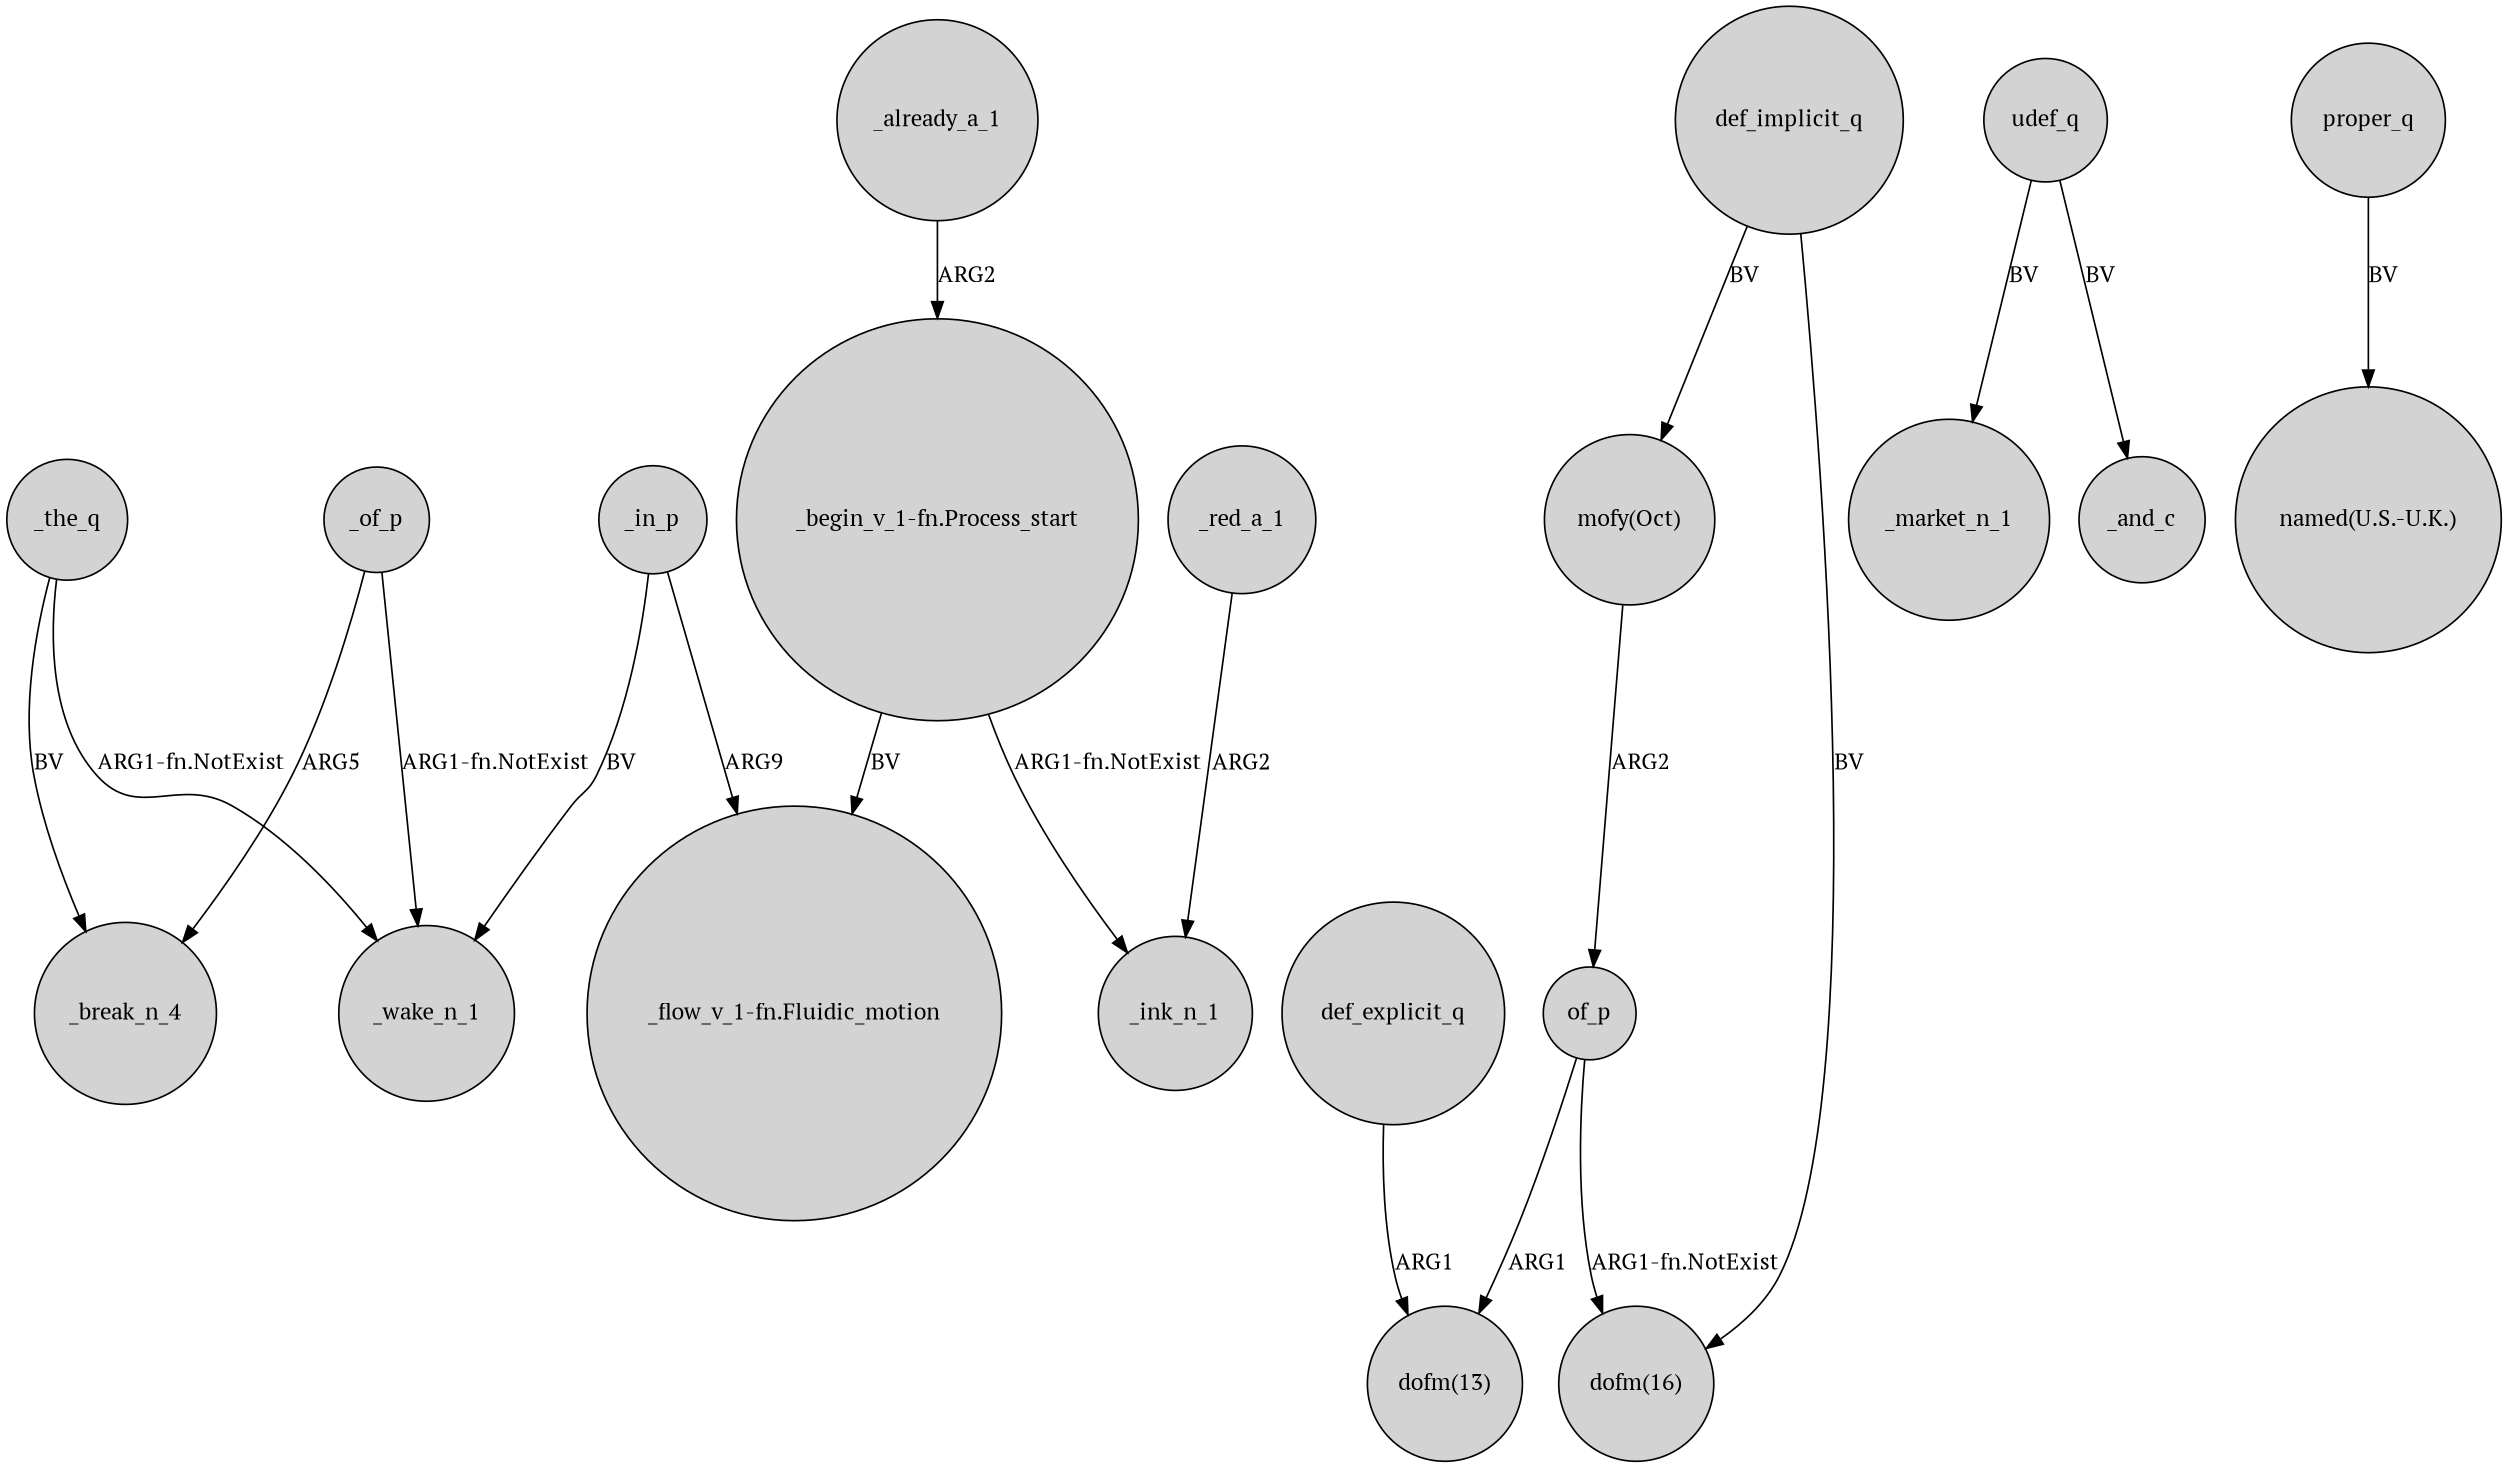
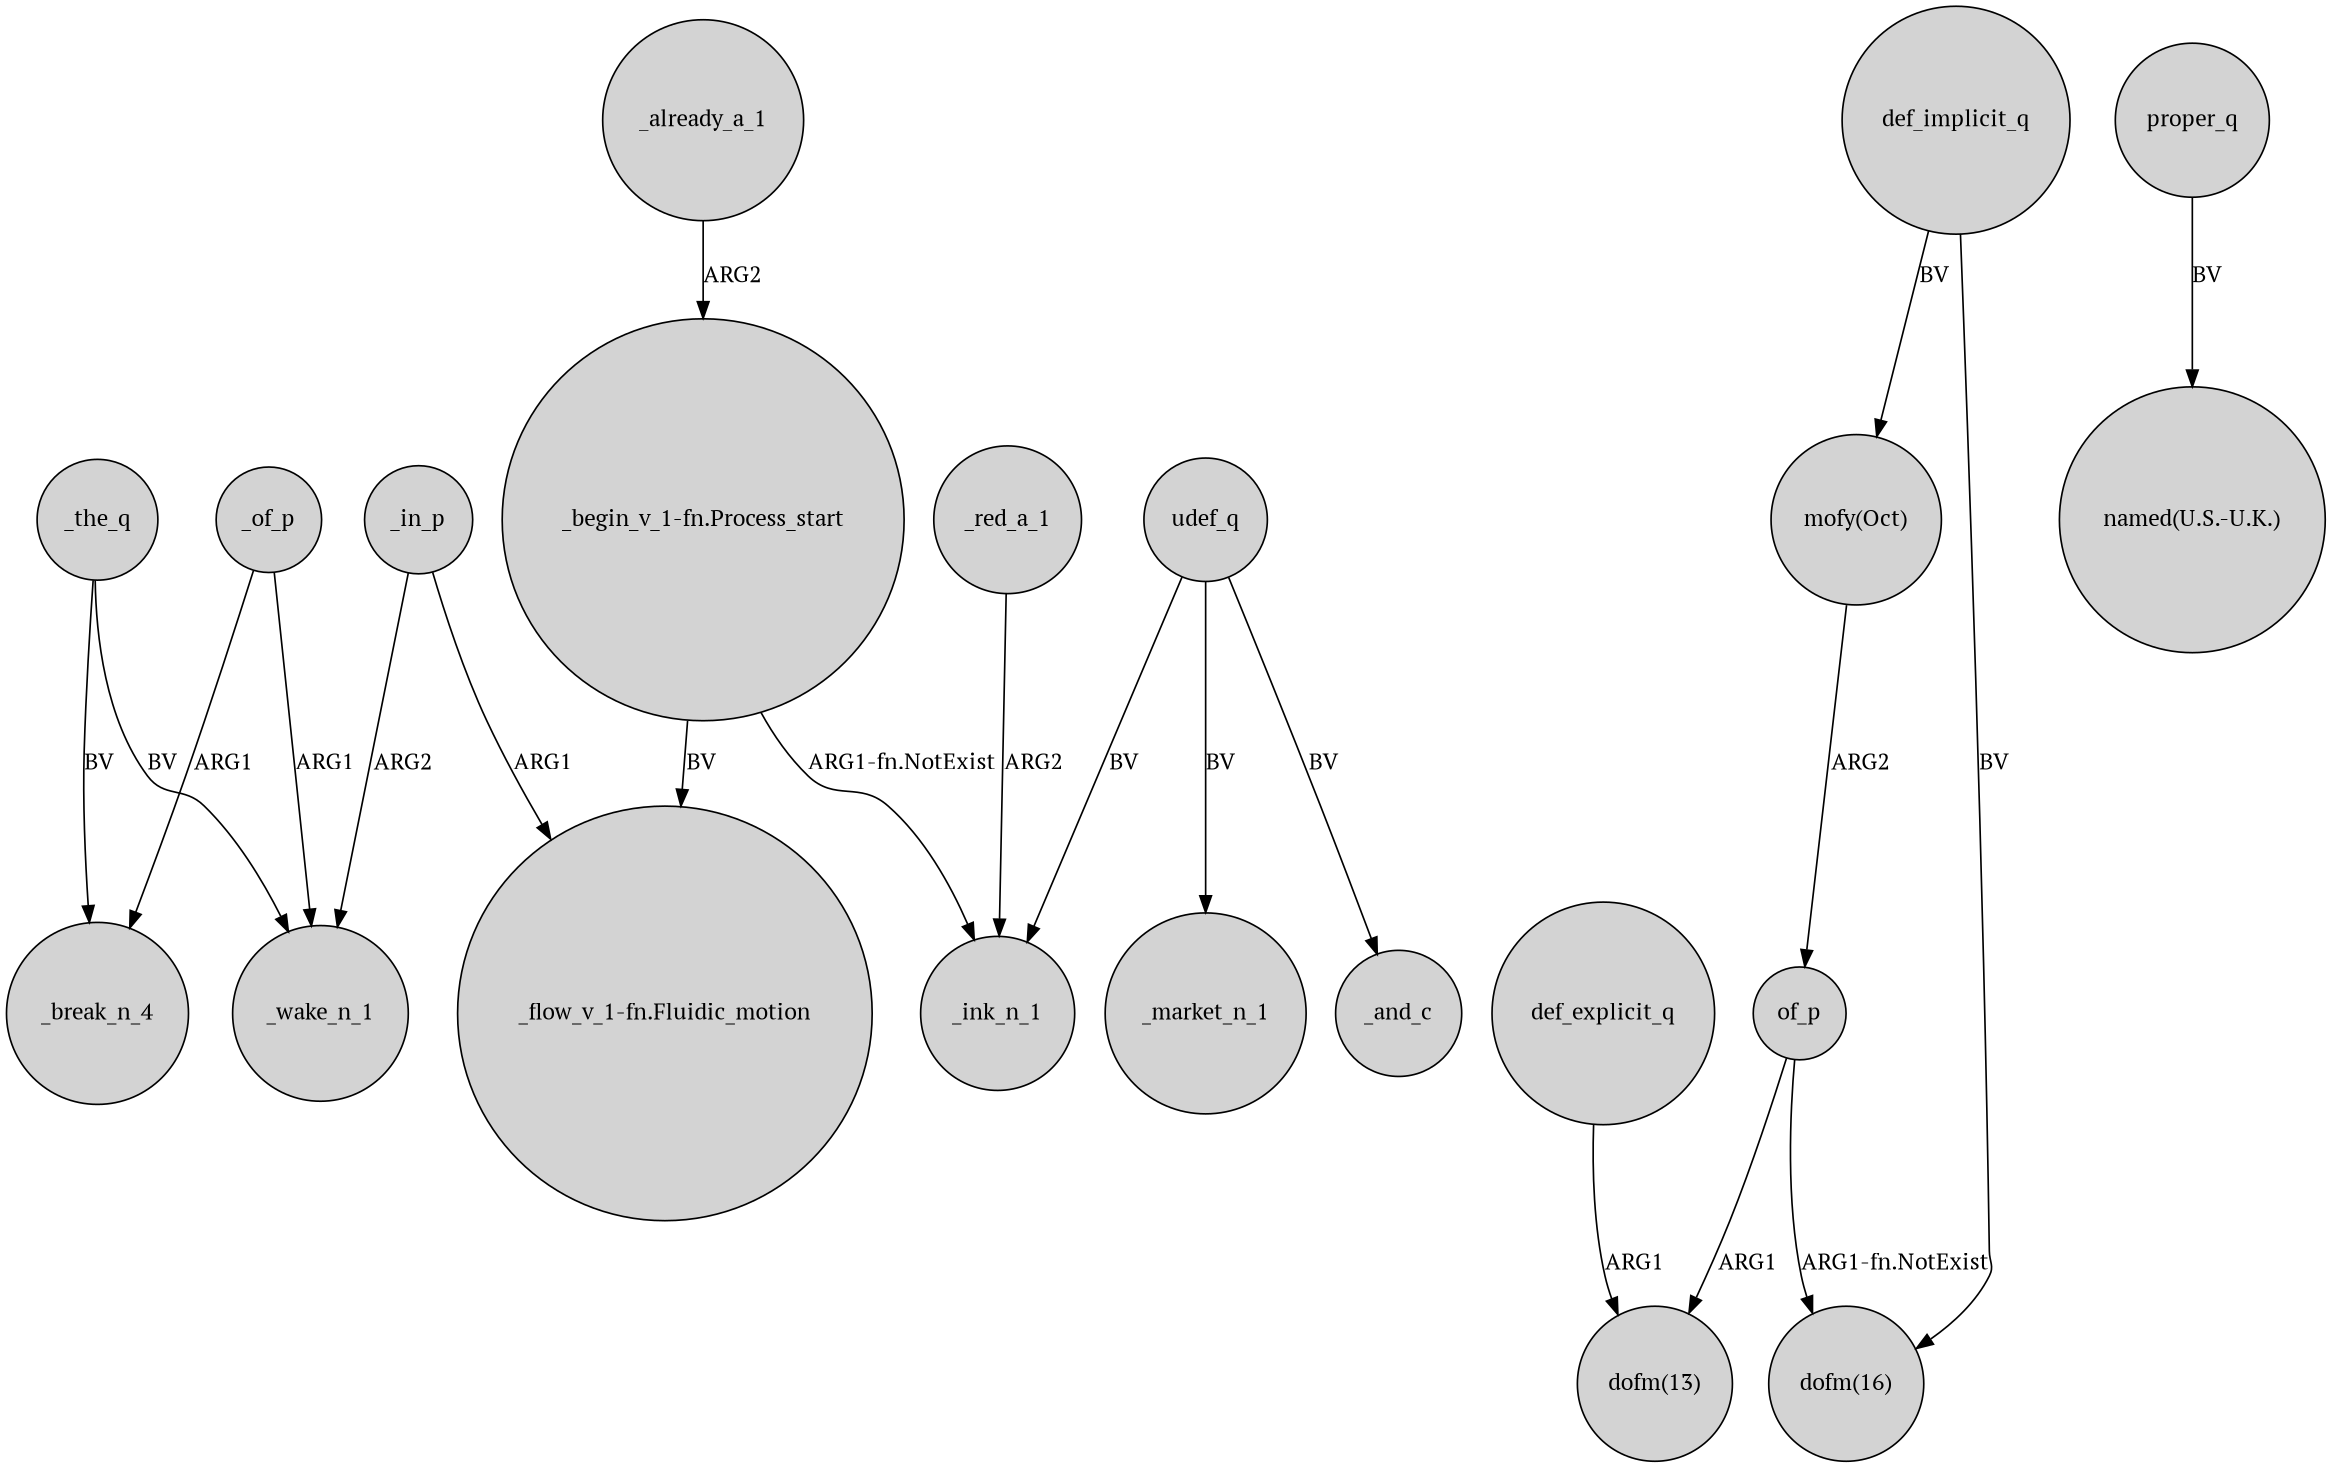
edge "udef_q" -> "_ink_n_1": added, label "BV"
edge "_the_q" -> "_wake_n_1": label "ARG1-fn.NotExist" -> "BV"
edge "_of_p" -> "_break_n_4": label "ARG5" -> "ARG1"
edge "_of_p" -> "_wake_n_1": label "ARG1-fn.NotExist" -> "ARG1"
edge "_in_p" -> "_wake_n_1": label "BV" -> "ARG2"
edge "_in_p" -> "_flow_v_1-fn.Fluidic_motion": label "ARG9" -> "ARG1"
